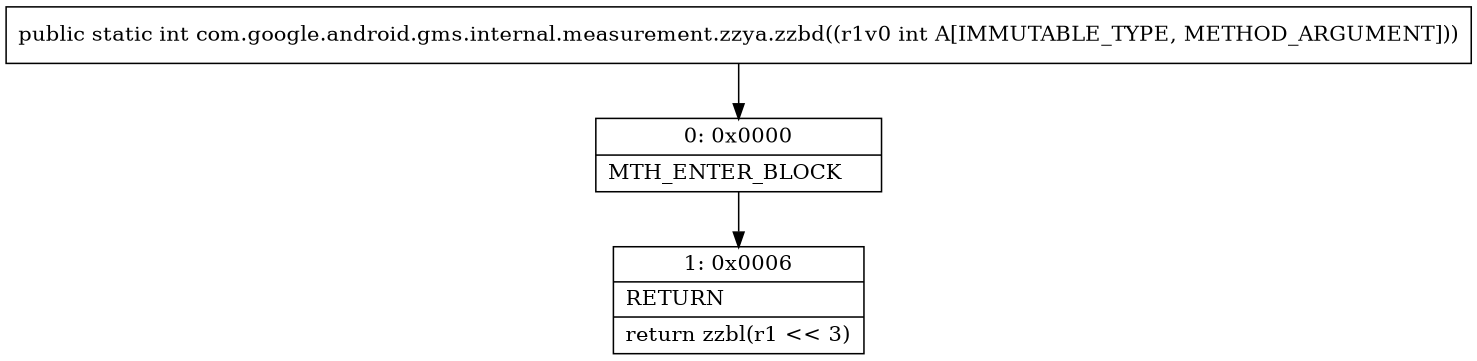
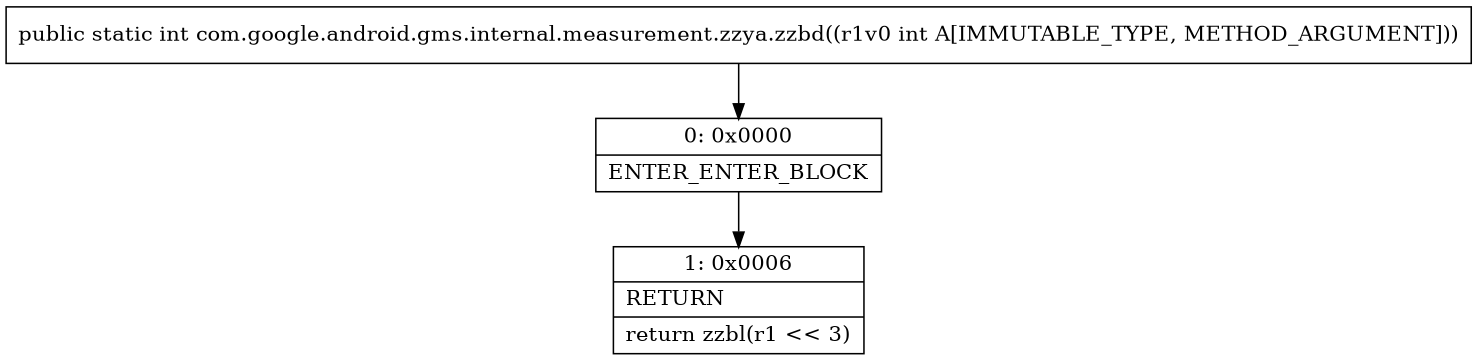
node "0: 0x0000": text "MTH_ENTER_BLOCK" -> "ENTER_ENTER_BLOCK"
